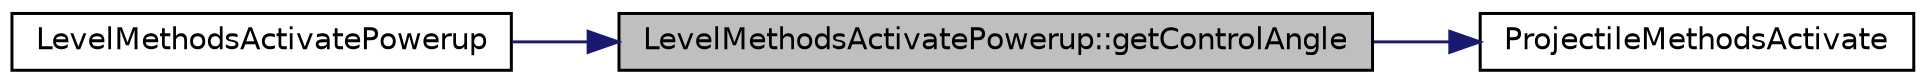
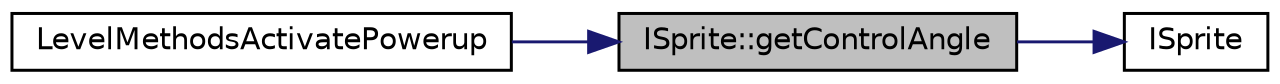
node "LevelMethodsActivatePowerup::getControlAngle": label "LevelMethodsActivatePowerup::getControlAngle" -> "ISprite::getControlAngle"
node "ProjectileMethodsActivate": label "ProjectileMethodsActivate" -> "ISprite"
